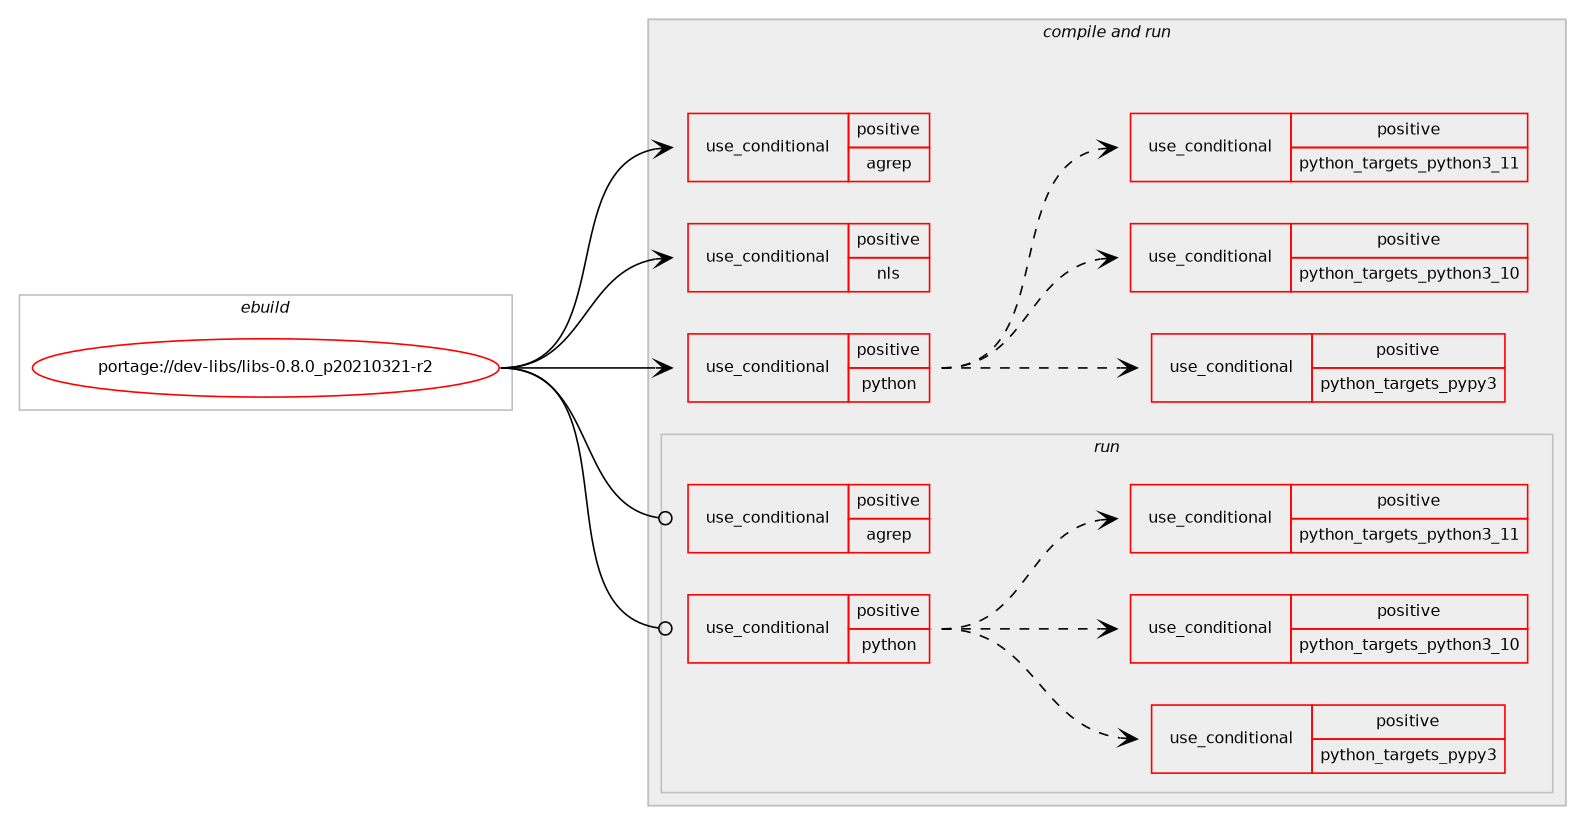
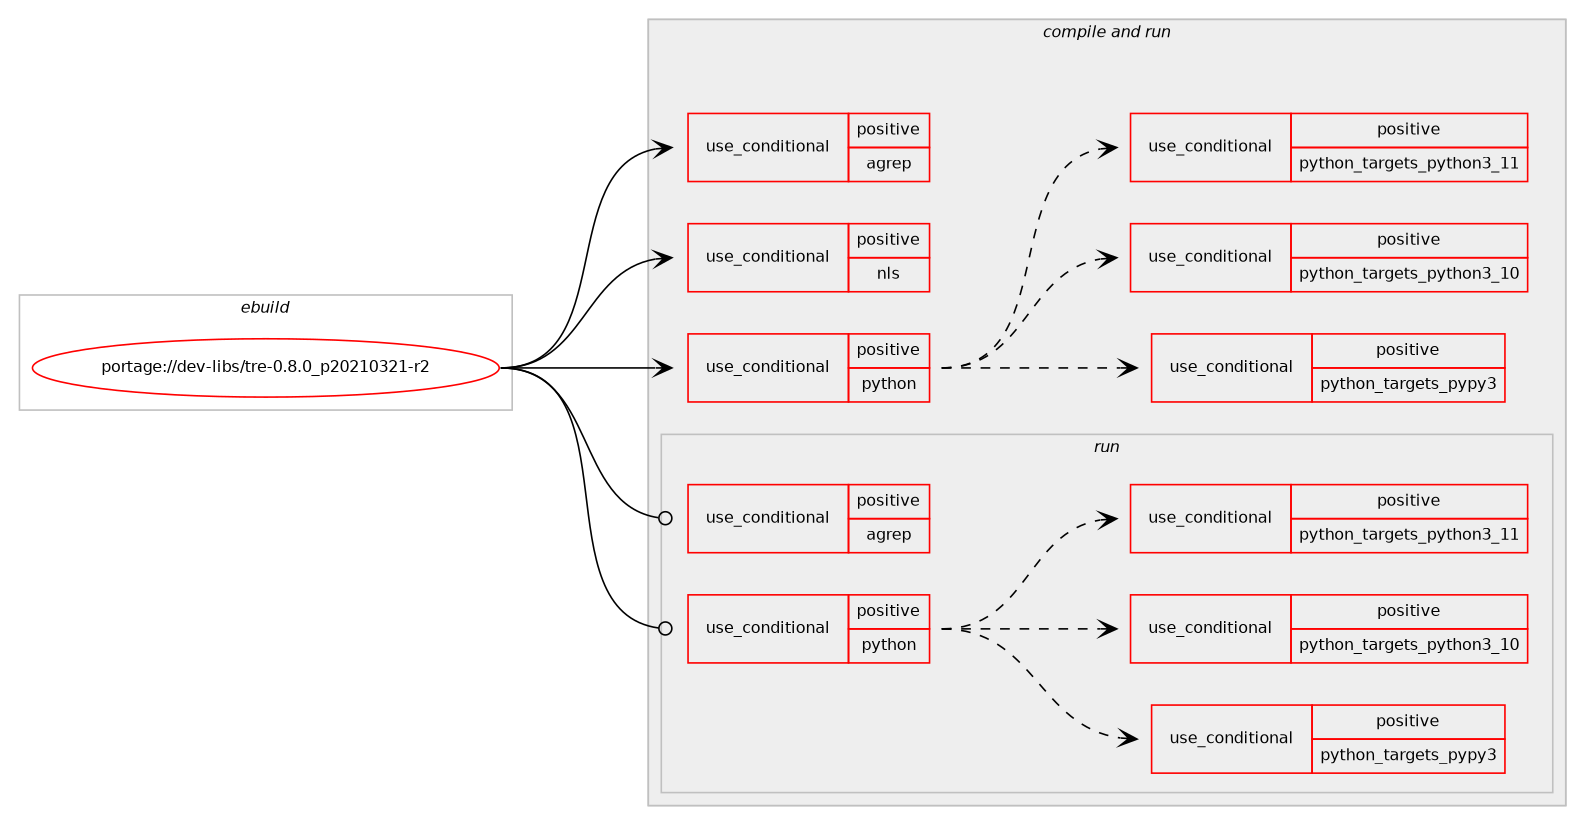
node "portage://dev-libs/libs-0.8.0_p20210321-r2": label "portage://dev-libs/libs-0.8.0_p20210321-r2" -> "portage://dev-libs/tre-0.8.0_p20210321-r2"
